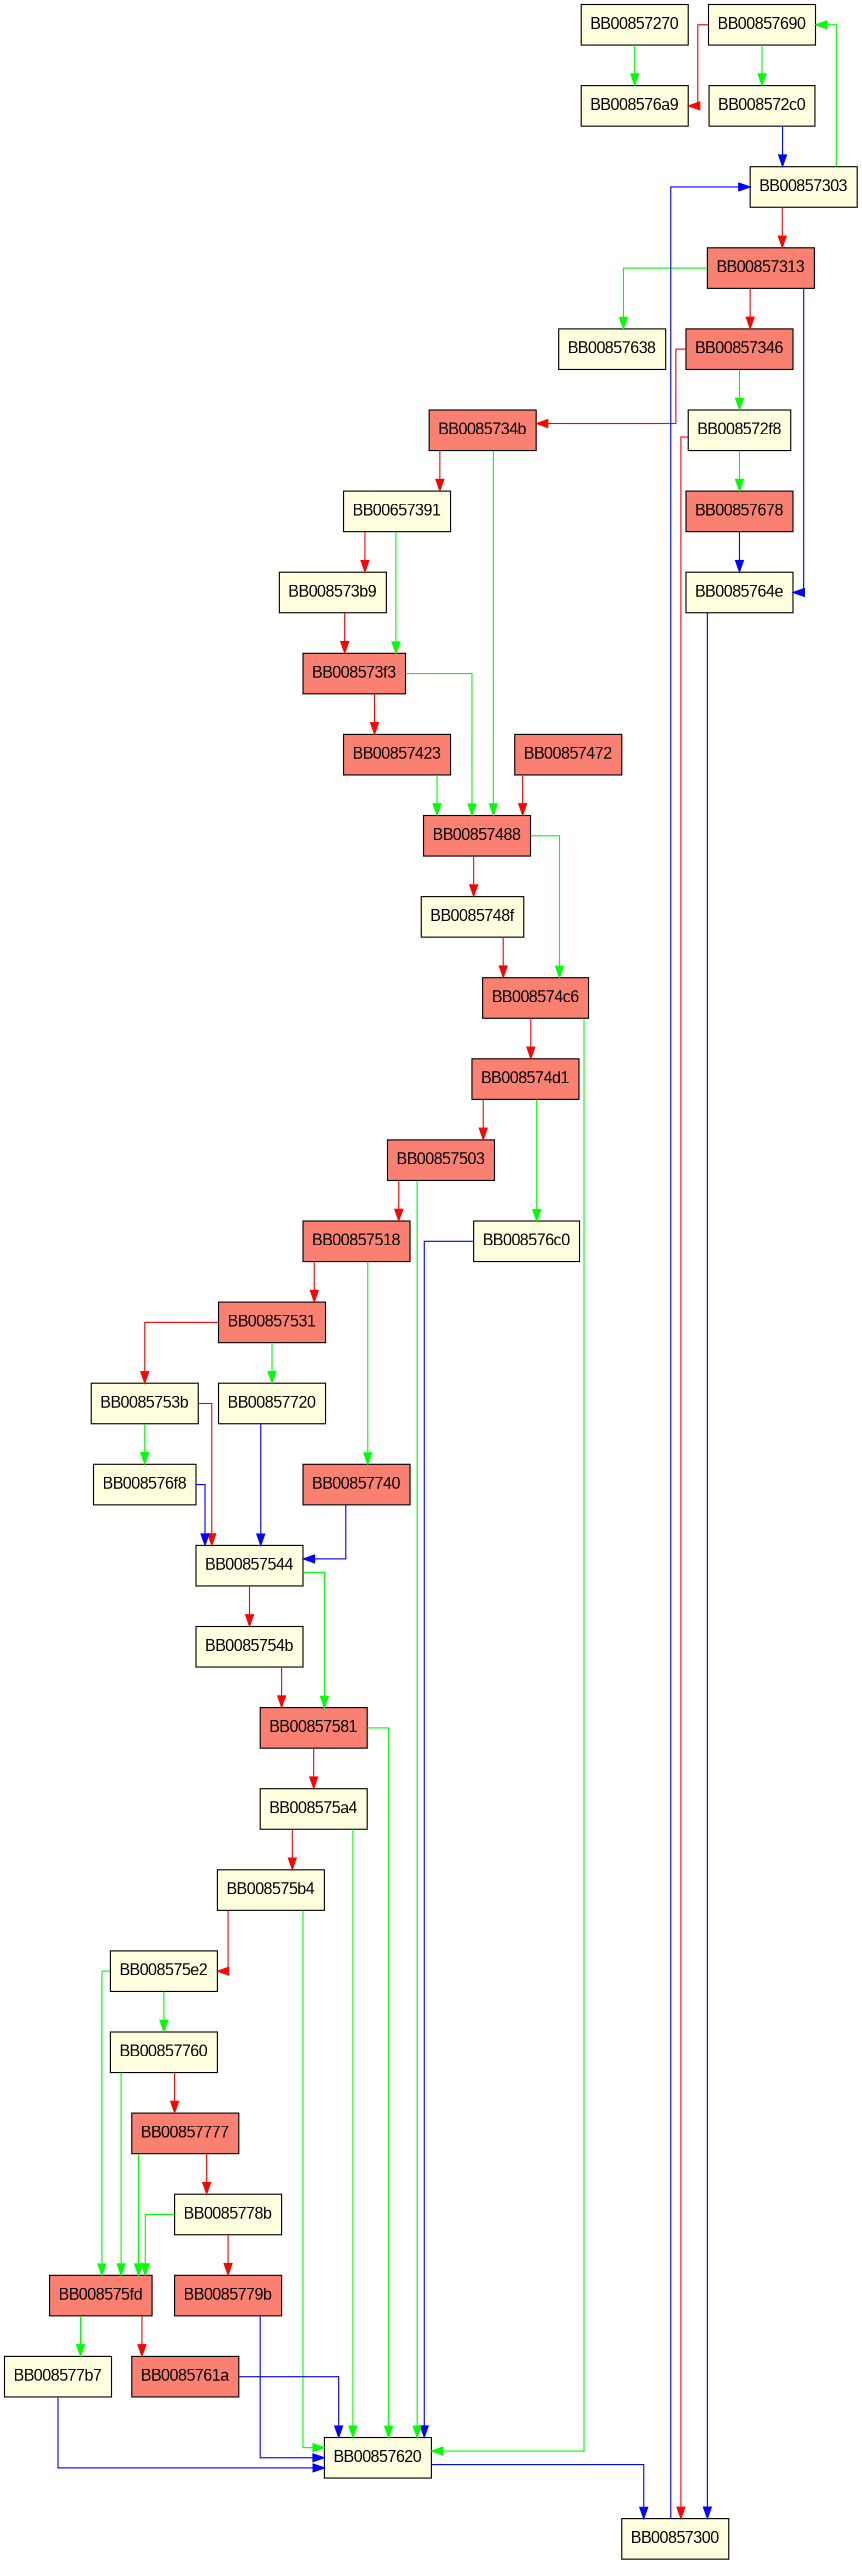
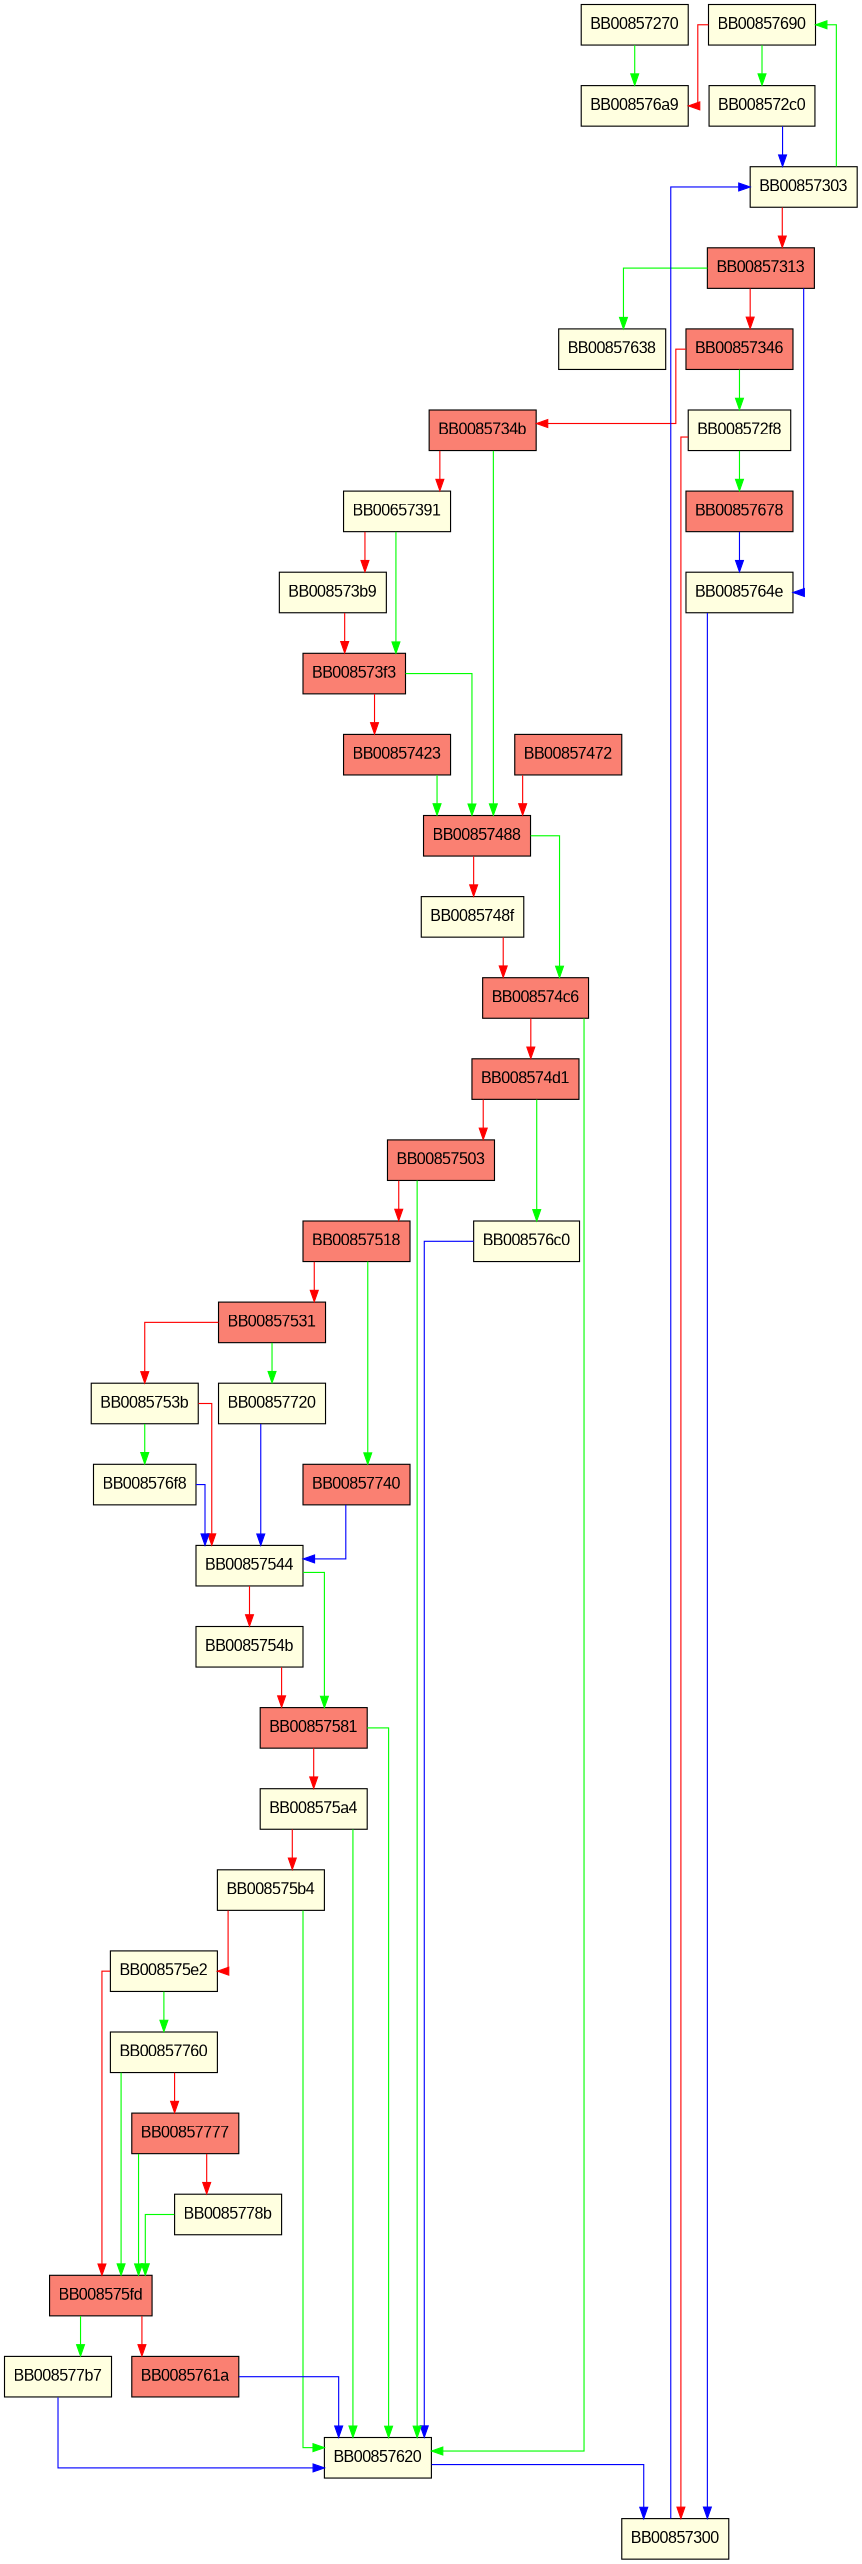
edge "BB008575e2" -> "BB008575fd": color green -> red
node "BB0085779b": removed
